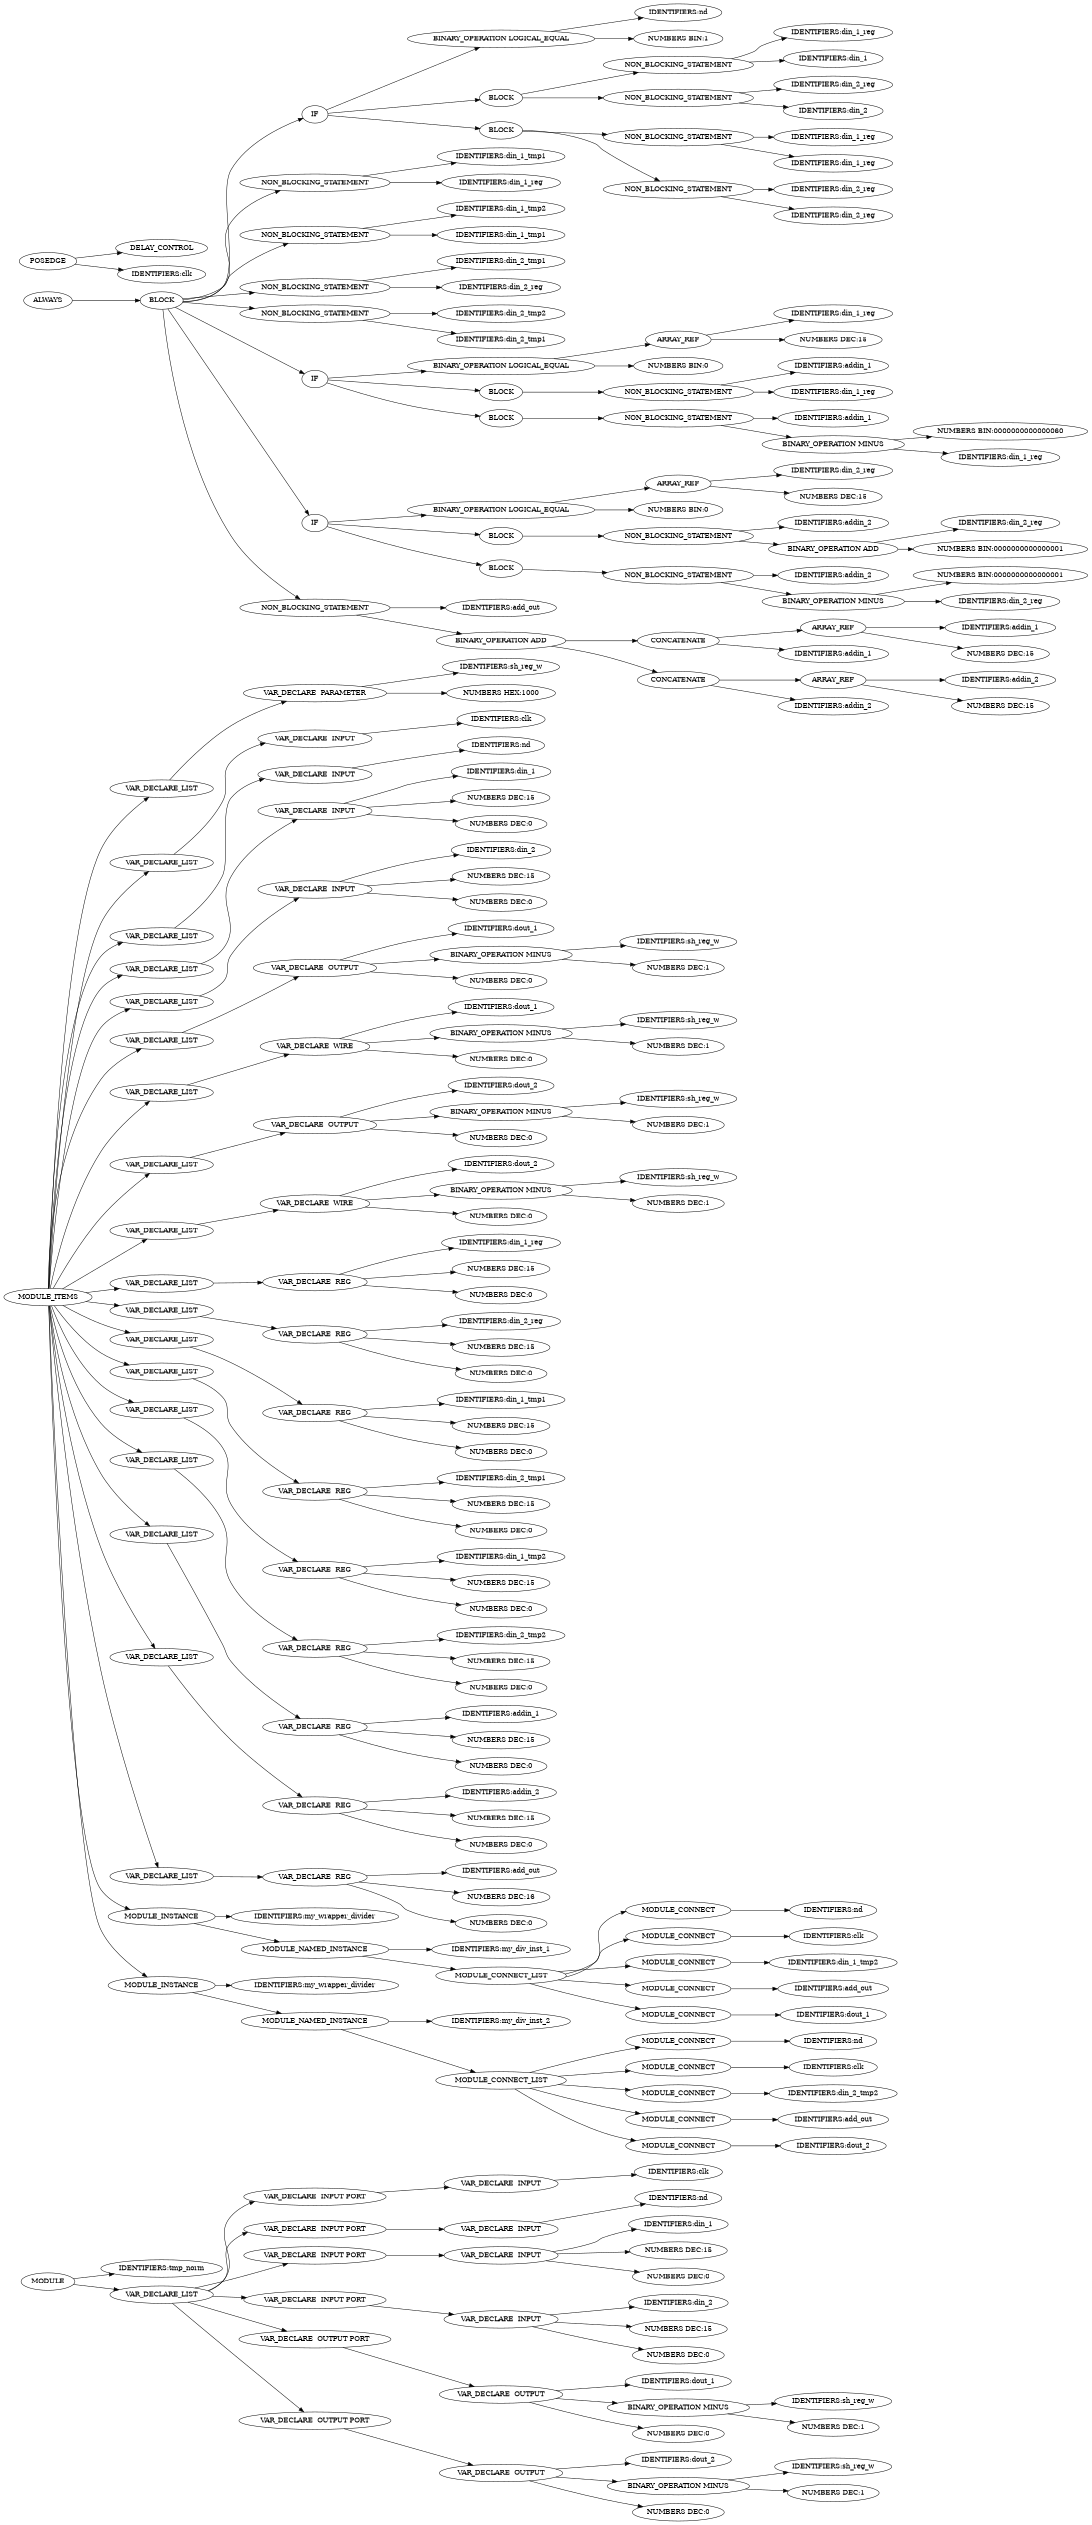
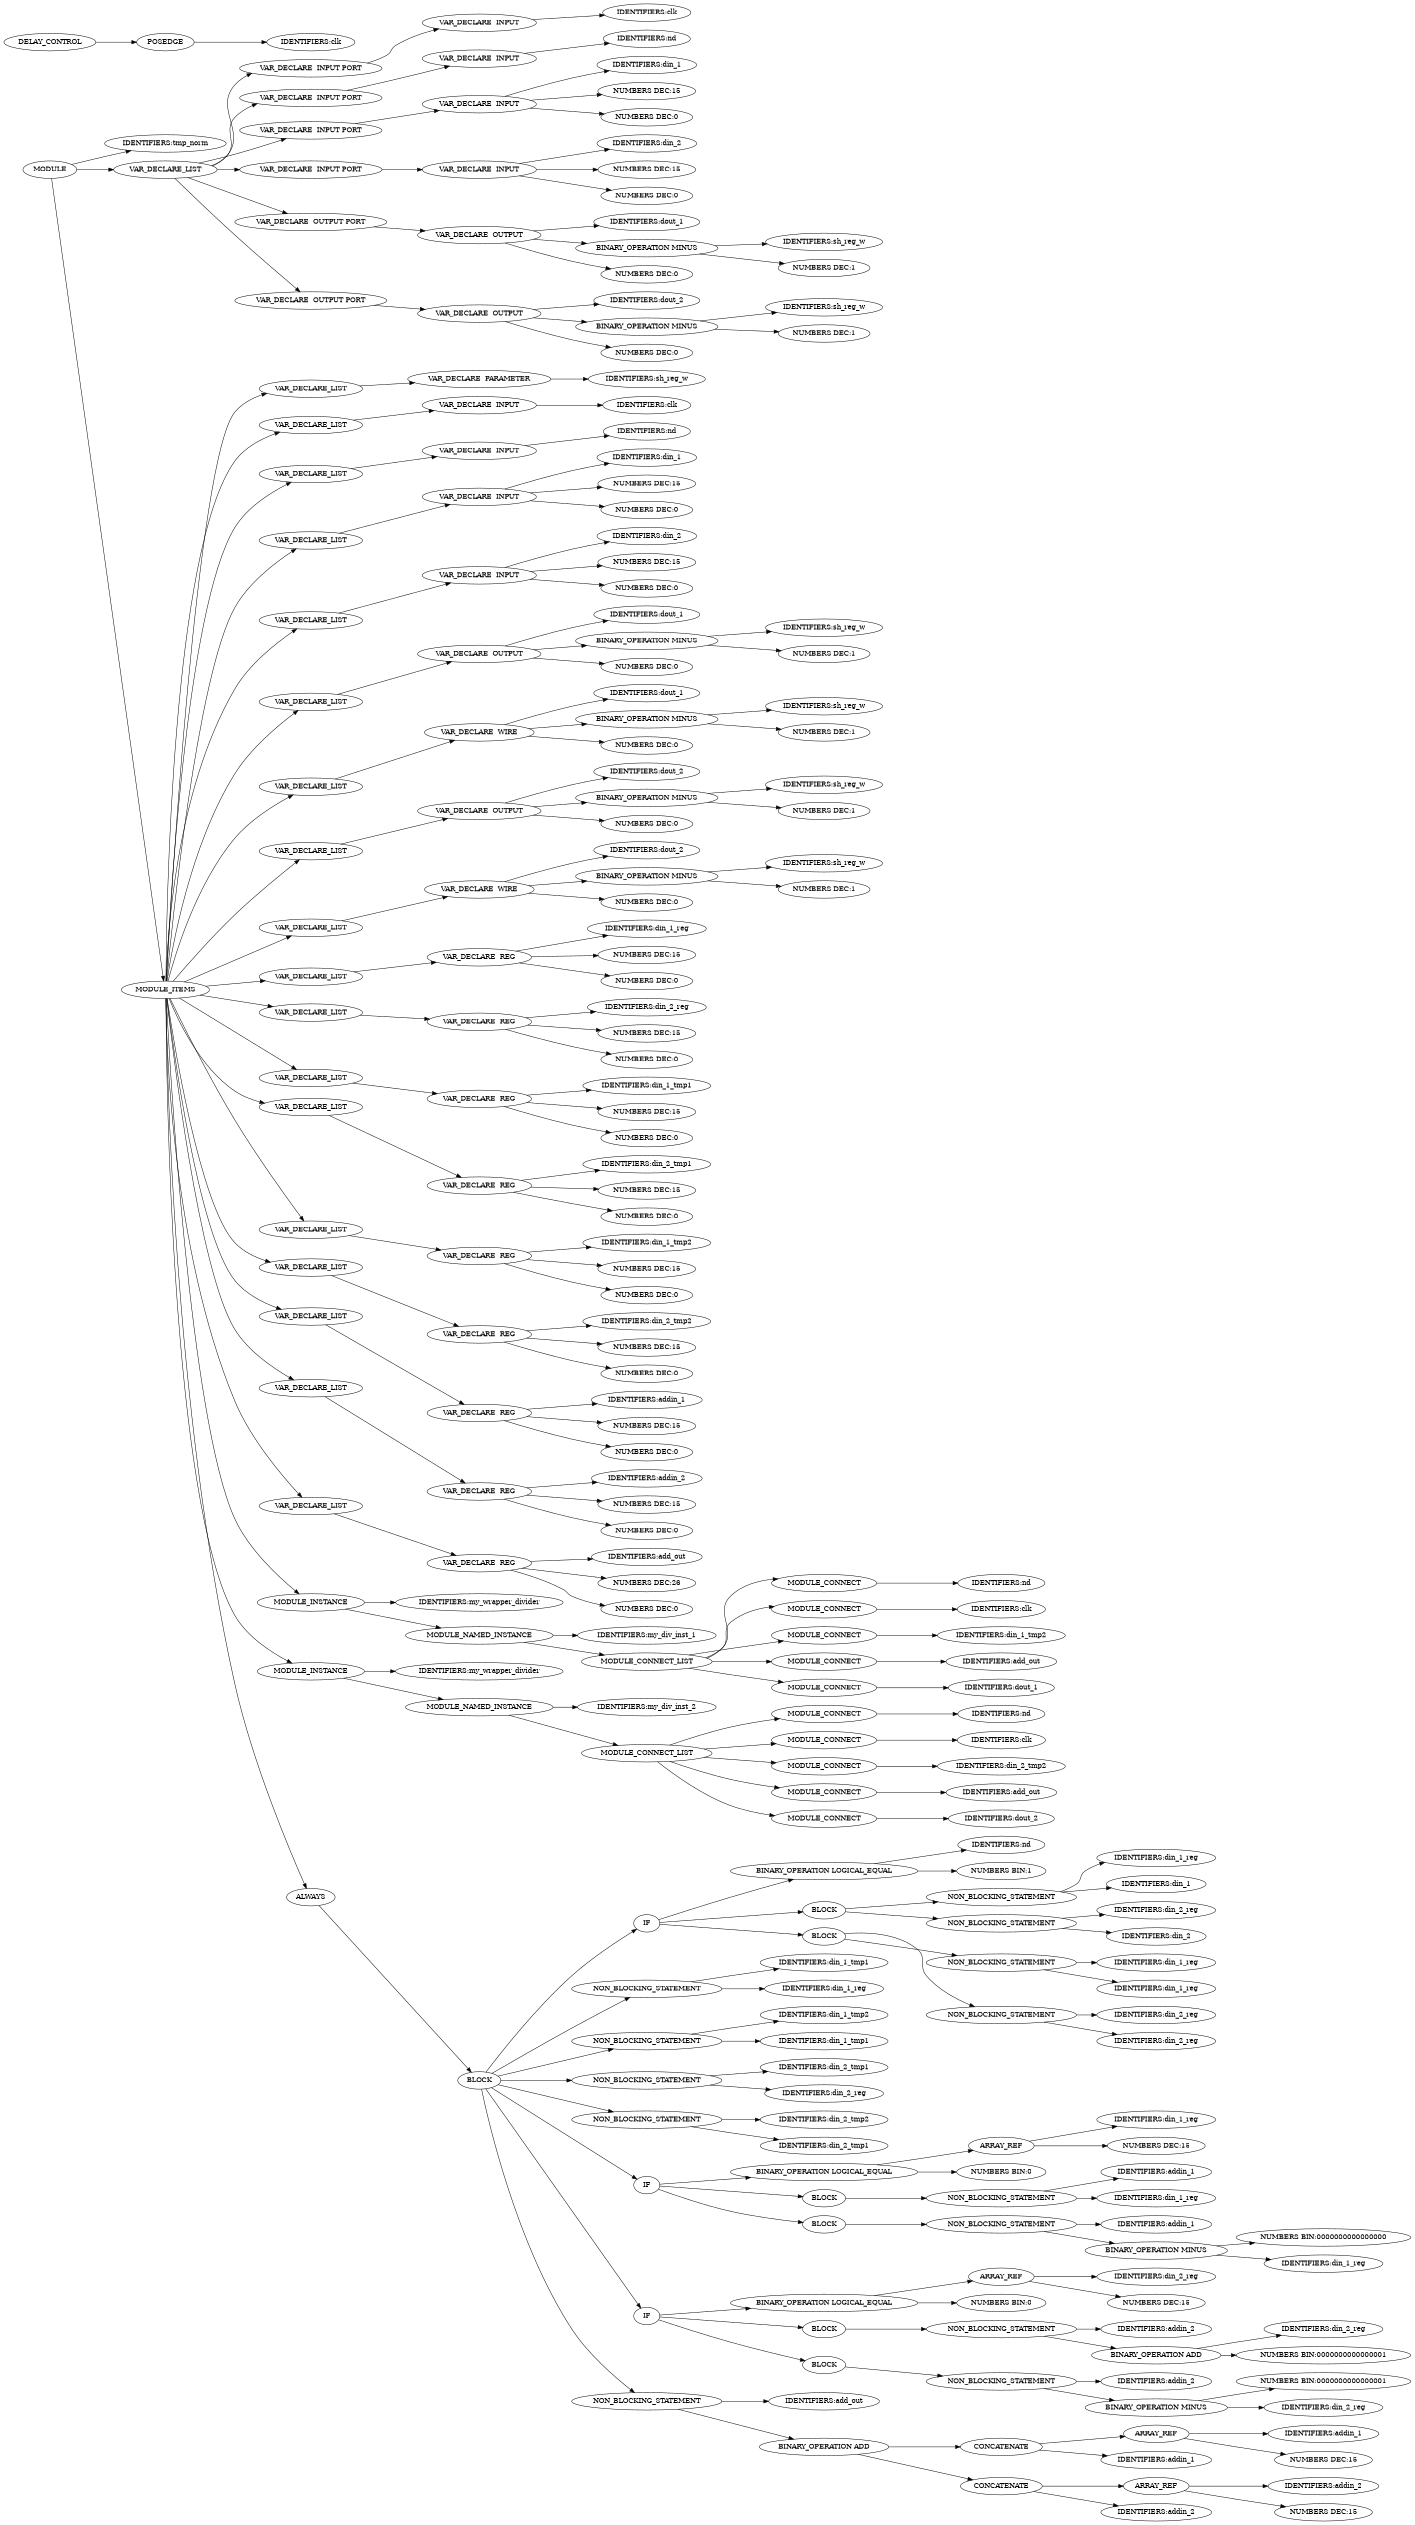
edge "POSEDGE" -> "DELAY_CONTROL": reversed
node "NUMBERS BIN:0000000000000060": label "NUMBERS BIN:0000000000000060" -> "NUMBERS BIN:0000000000000000"
edge "MODULE" -> "MODULE_ITEMS": added
node "NUMBERS HEX:1000": removed
edge "MODULE_ITEMS" -> "ALWAYS": added
node "NUMBERS DEC:16": label "NUMBERS DEC:16" -> "NUMBERS DEC:26"
